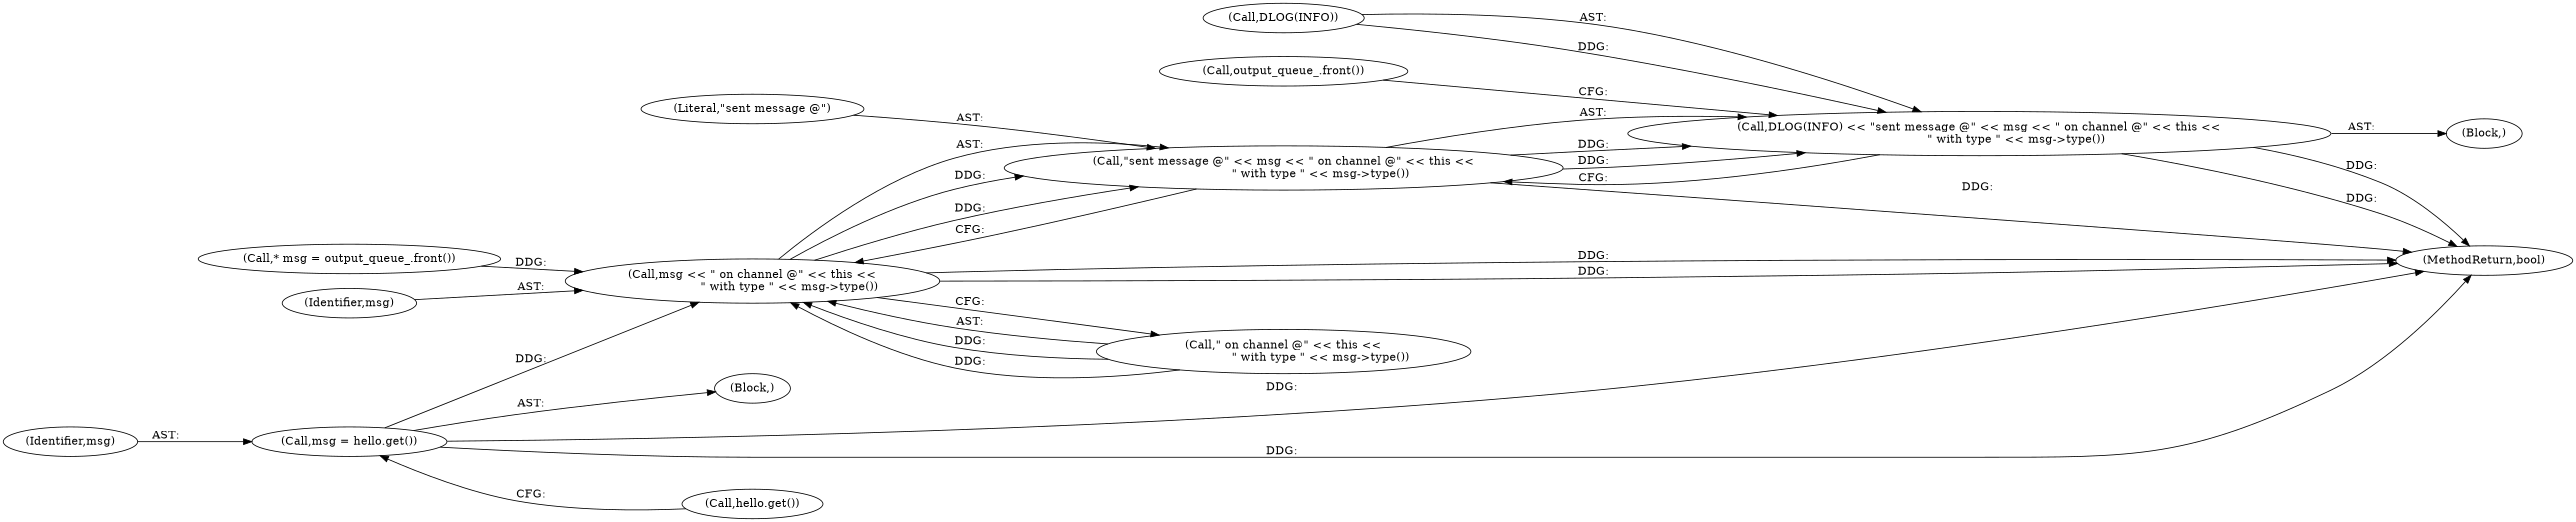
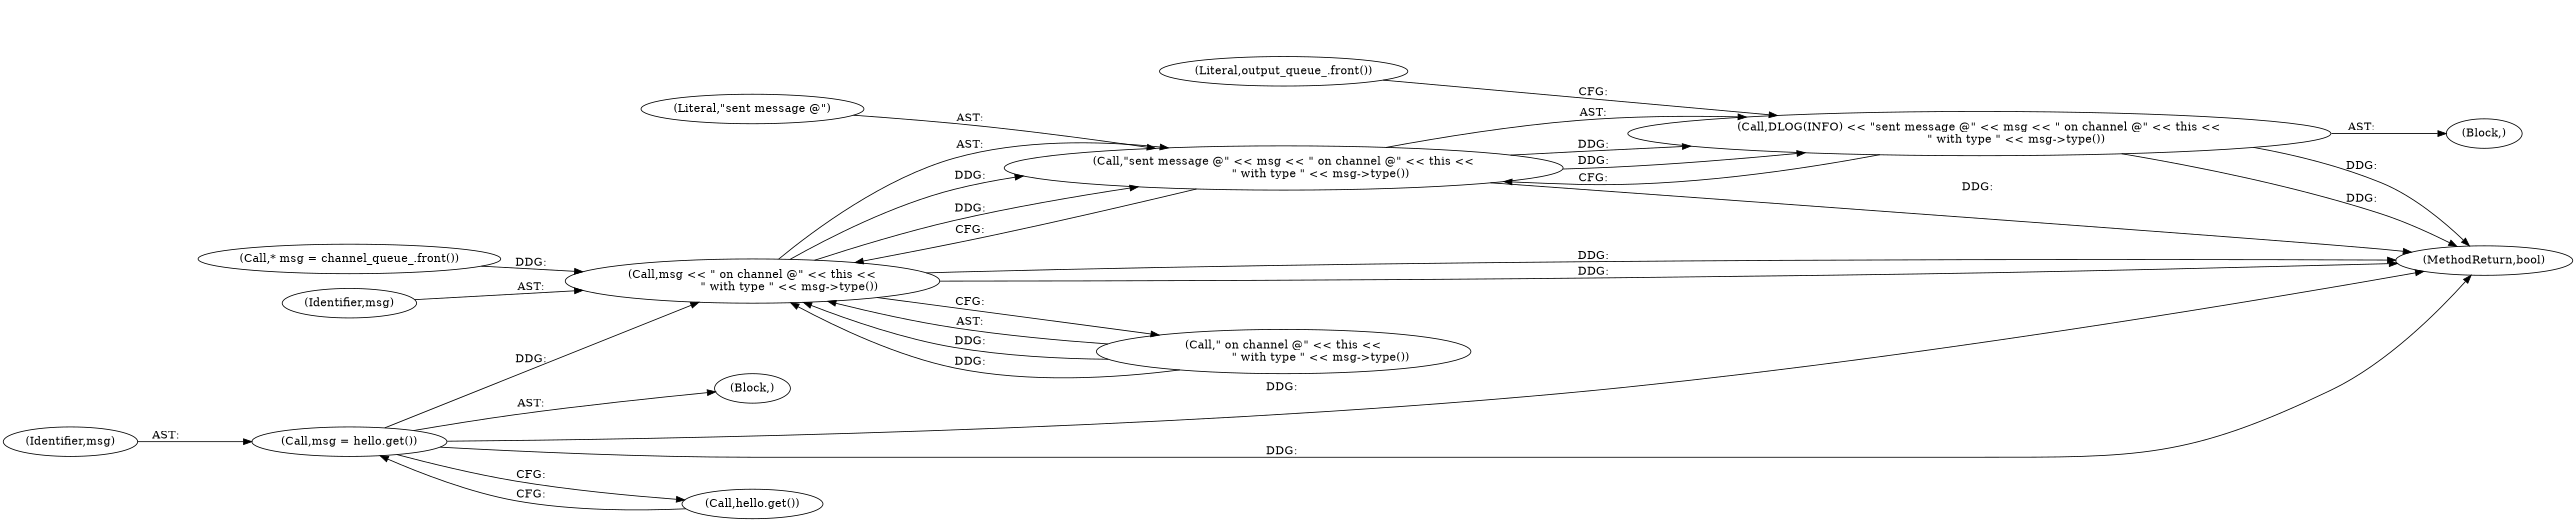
node "(Call,DLOG(INFO))": removed
node "(Call,output_queue_.front())": label "(Call,output_queue_.front())" -> "(Literal,output_queue_.front())"
node "(Call,* msg = output_queue_.front())": label "(Call,* msg = output_queue_.front())" -> "(Call,* msg = channel_queue_.front())"
edge "(Call,msg = hello.get())" -> "(Call,hello.get())": added, label "CFG:"
